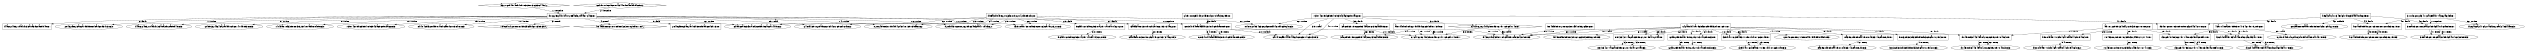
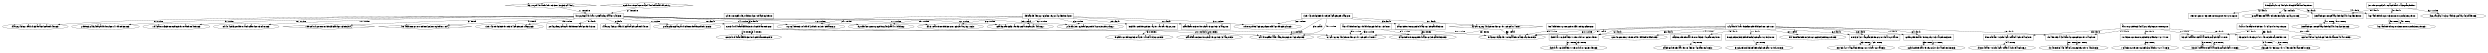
edge "'73974309d6559d7893943a696e91fa6c_P'" -> "'d5d8768807e30e908906f20f454c7086_P'": removed, label "41: fork"
edge "'b0c2256f4d1ba072e5a8f82daa87c453_P'" -> "'60c940d49a8affddc5151b69f0a8ee96_P'": label "1: receive" -> "18: fork"
edge "'310d860ccd34102ac55ad77a362a6def_P'" -> "'3eea856e18e69aa2de9d6f4b1b6d585e_P'": label "1: receive" -> "50: fork"
edge "'ab1e12c999c348f42c19f296607e0ee2_P'" -> "'b50849ae7703f046a70fa544cd094b6b_P'": label "25: write" -> "83: fork"
